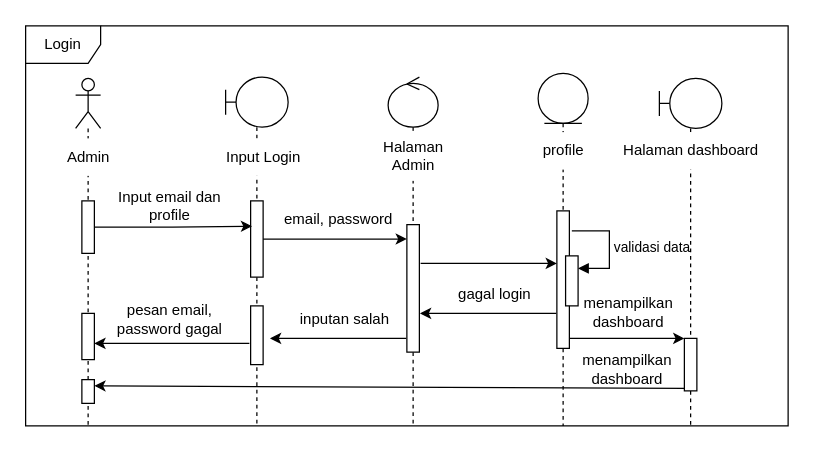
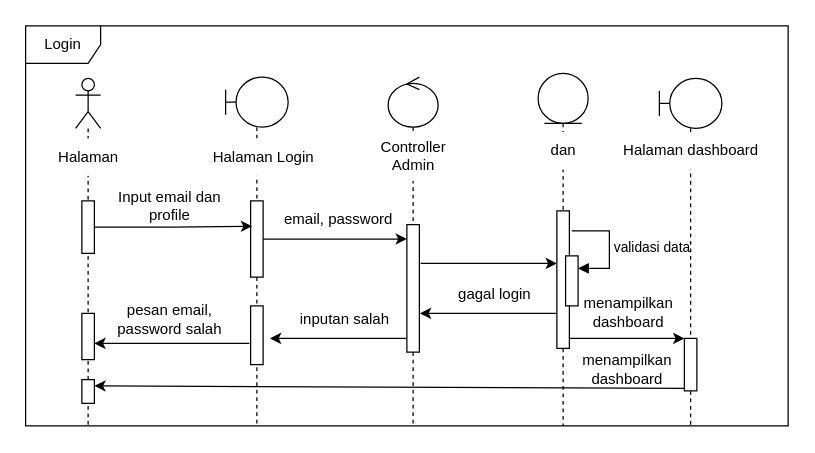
node "profile": label "profile" -> "dan"
node "Halaman Admin": label "Halaman Admin" -> "Controller Admin"
node "Admin": label "Admin" -> "Halaman"
node "Input Login": label "Input Login" -> "Halaman Login"
node "pesan email, password gagal": label "pesan email, password gagal" -> "pesan email, password salah"
